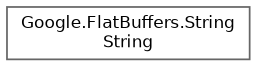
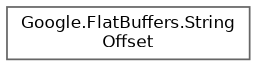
node "Google.FlatBuffers.String String": label "Google.FlatBuffers.String String" -> "Google.FlatBuffers.String Offset"
